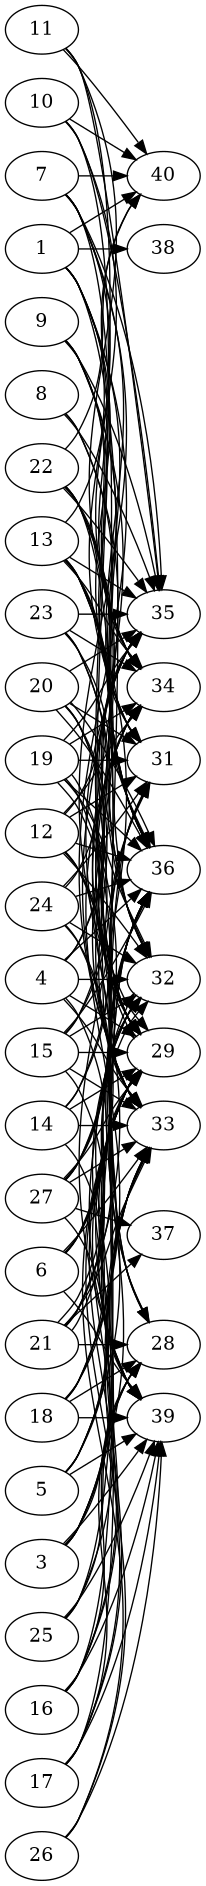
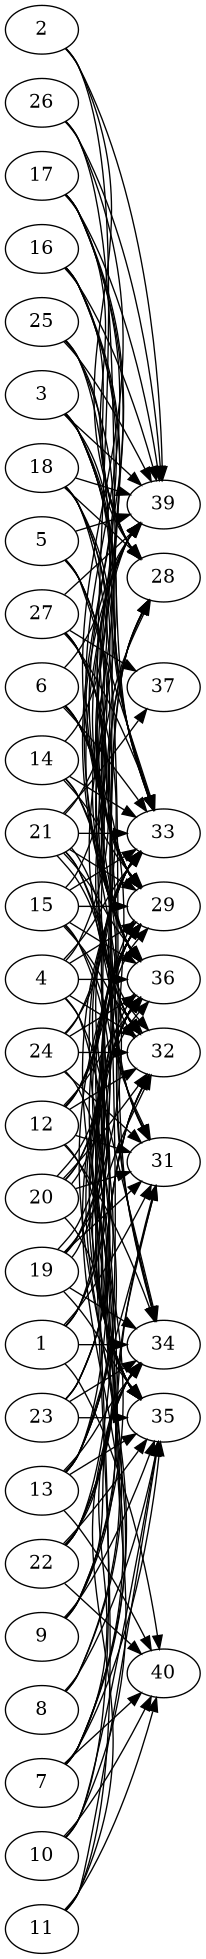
node "2": added
node "38": removed
edge "27" -> "34": now "21" -> "34"
